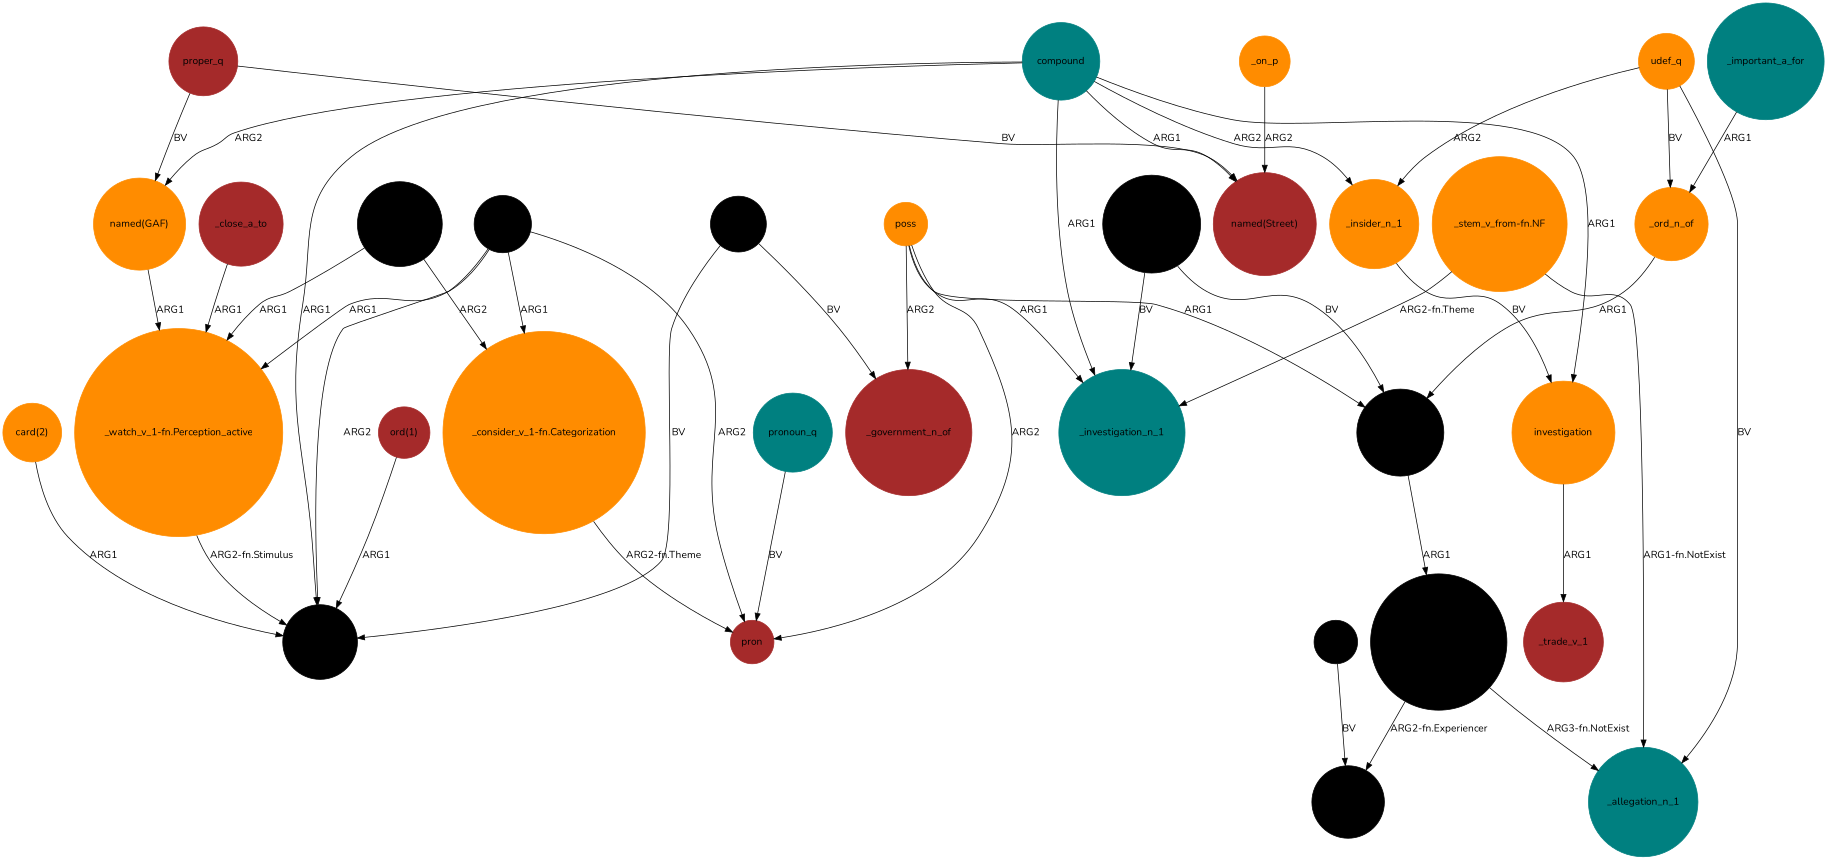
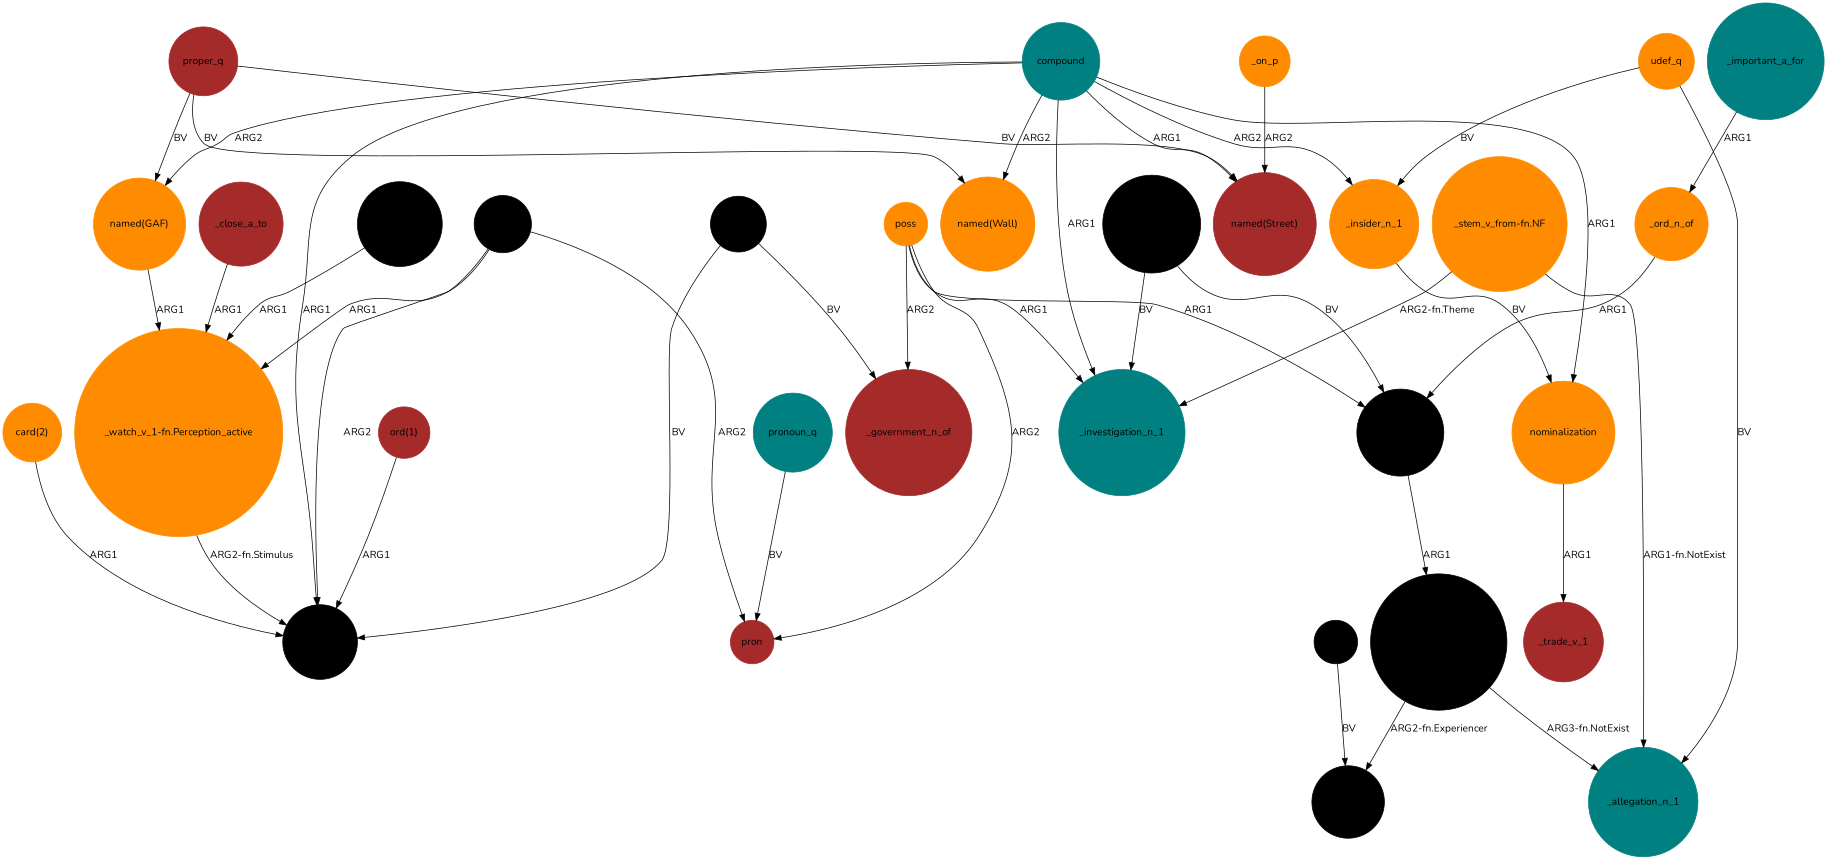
edge "udef_q" -> "_ord_n_of": removed, label "BV"
edge "udef_q" -> "_insider_n_1": label "ARG2" -> "BV"
node "named(Wall)": added
node "_consider_v_1-fn.Categorization": removed
node "investigation": label "investigation" -> "nominalization"
